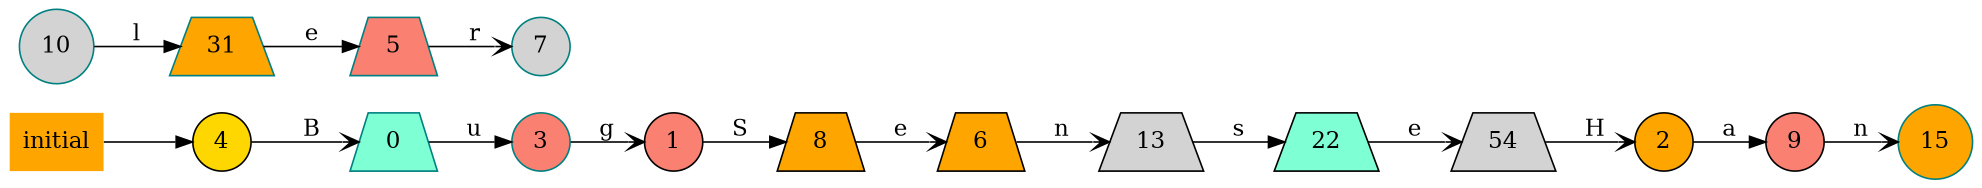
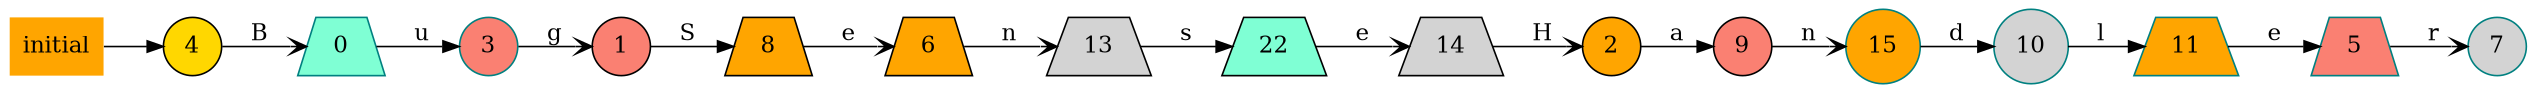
node "31": label "31" -> "11"
edge "15" -> "10": added, label "d"
node "54": label "54" -> "14"
